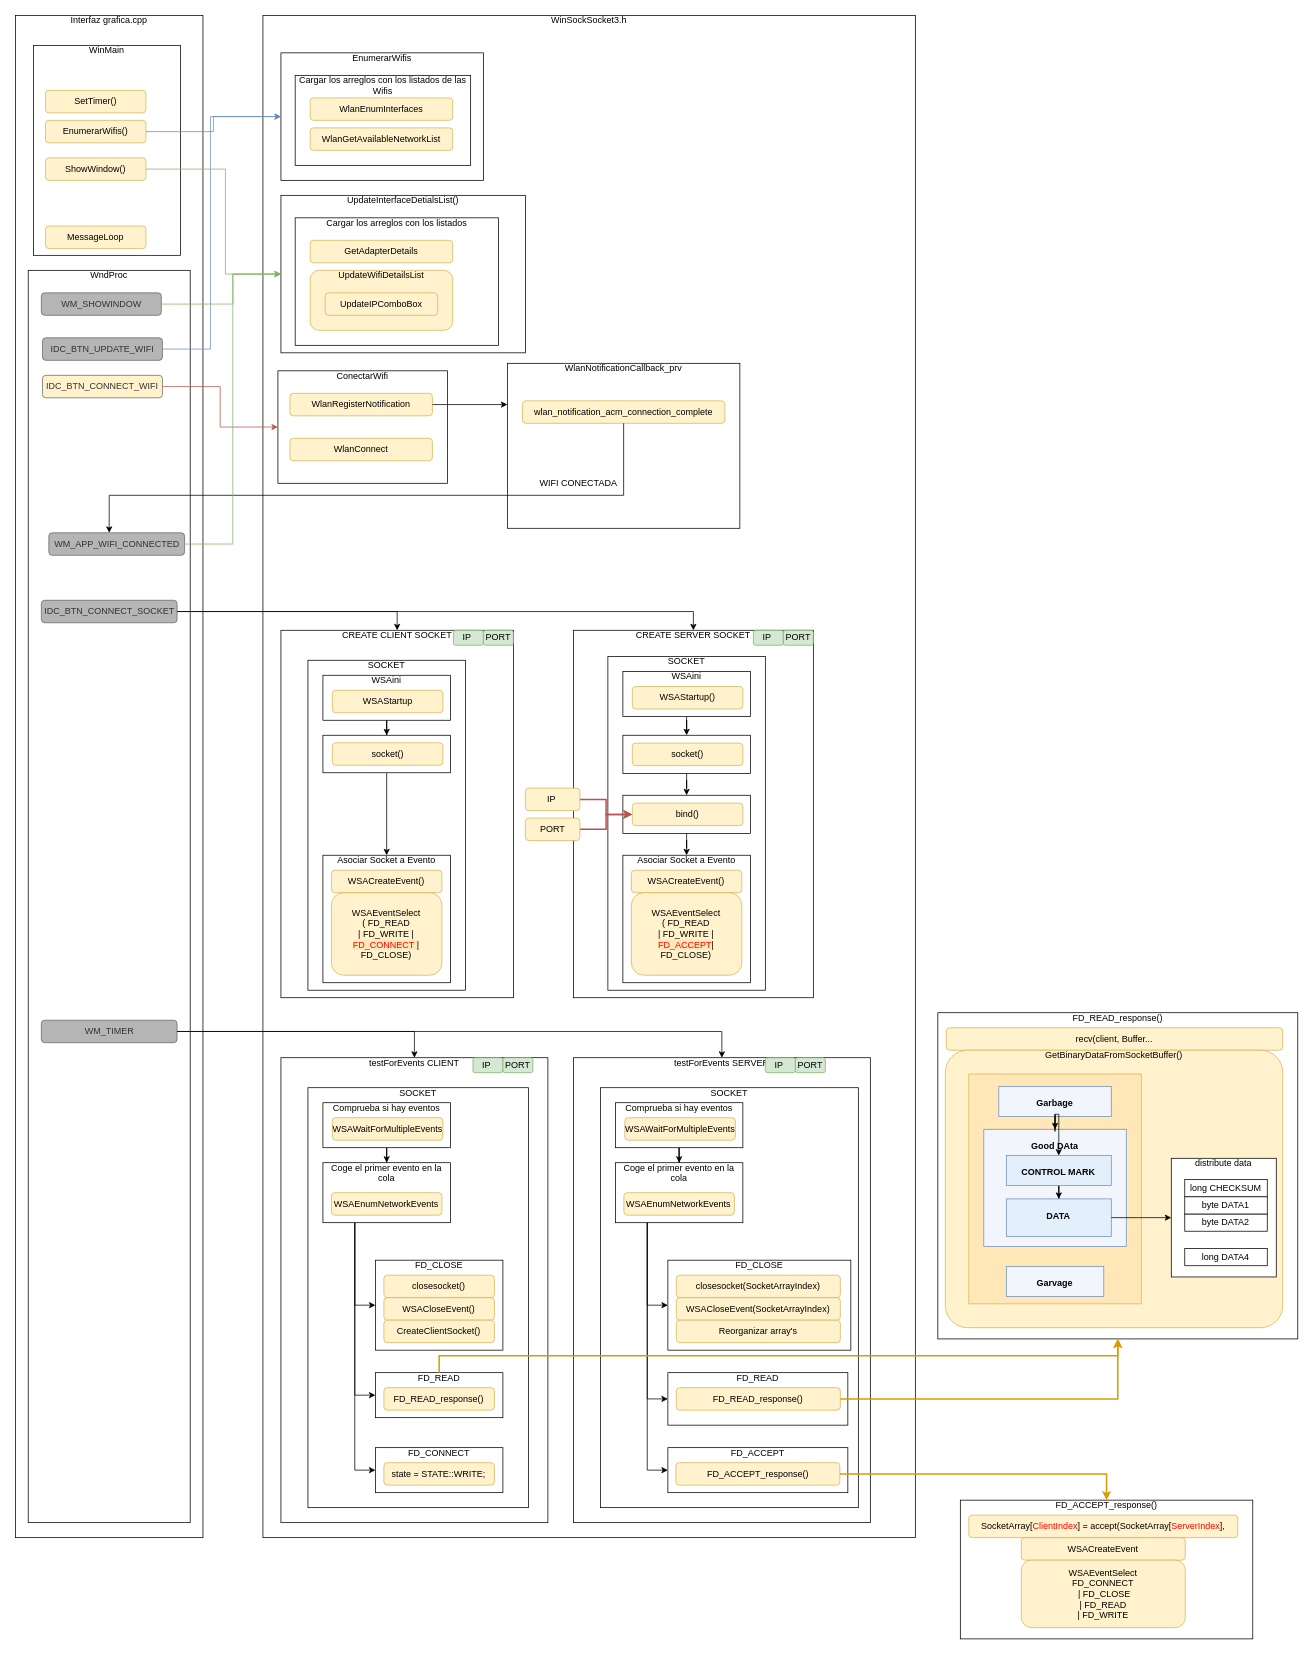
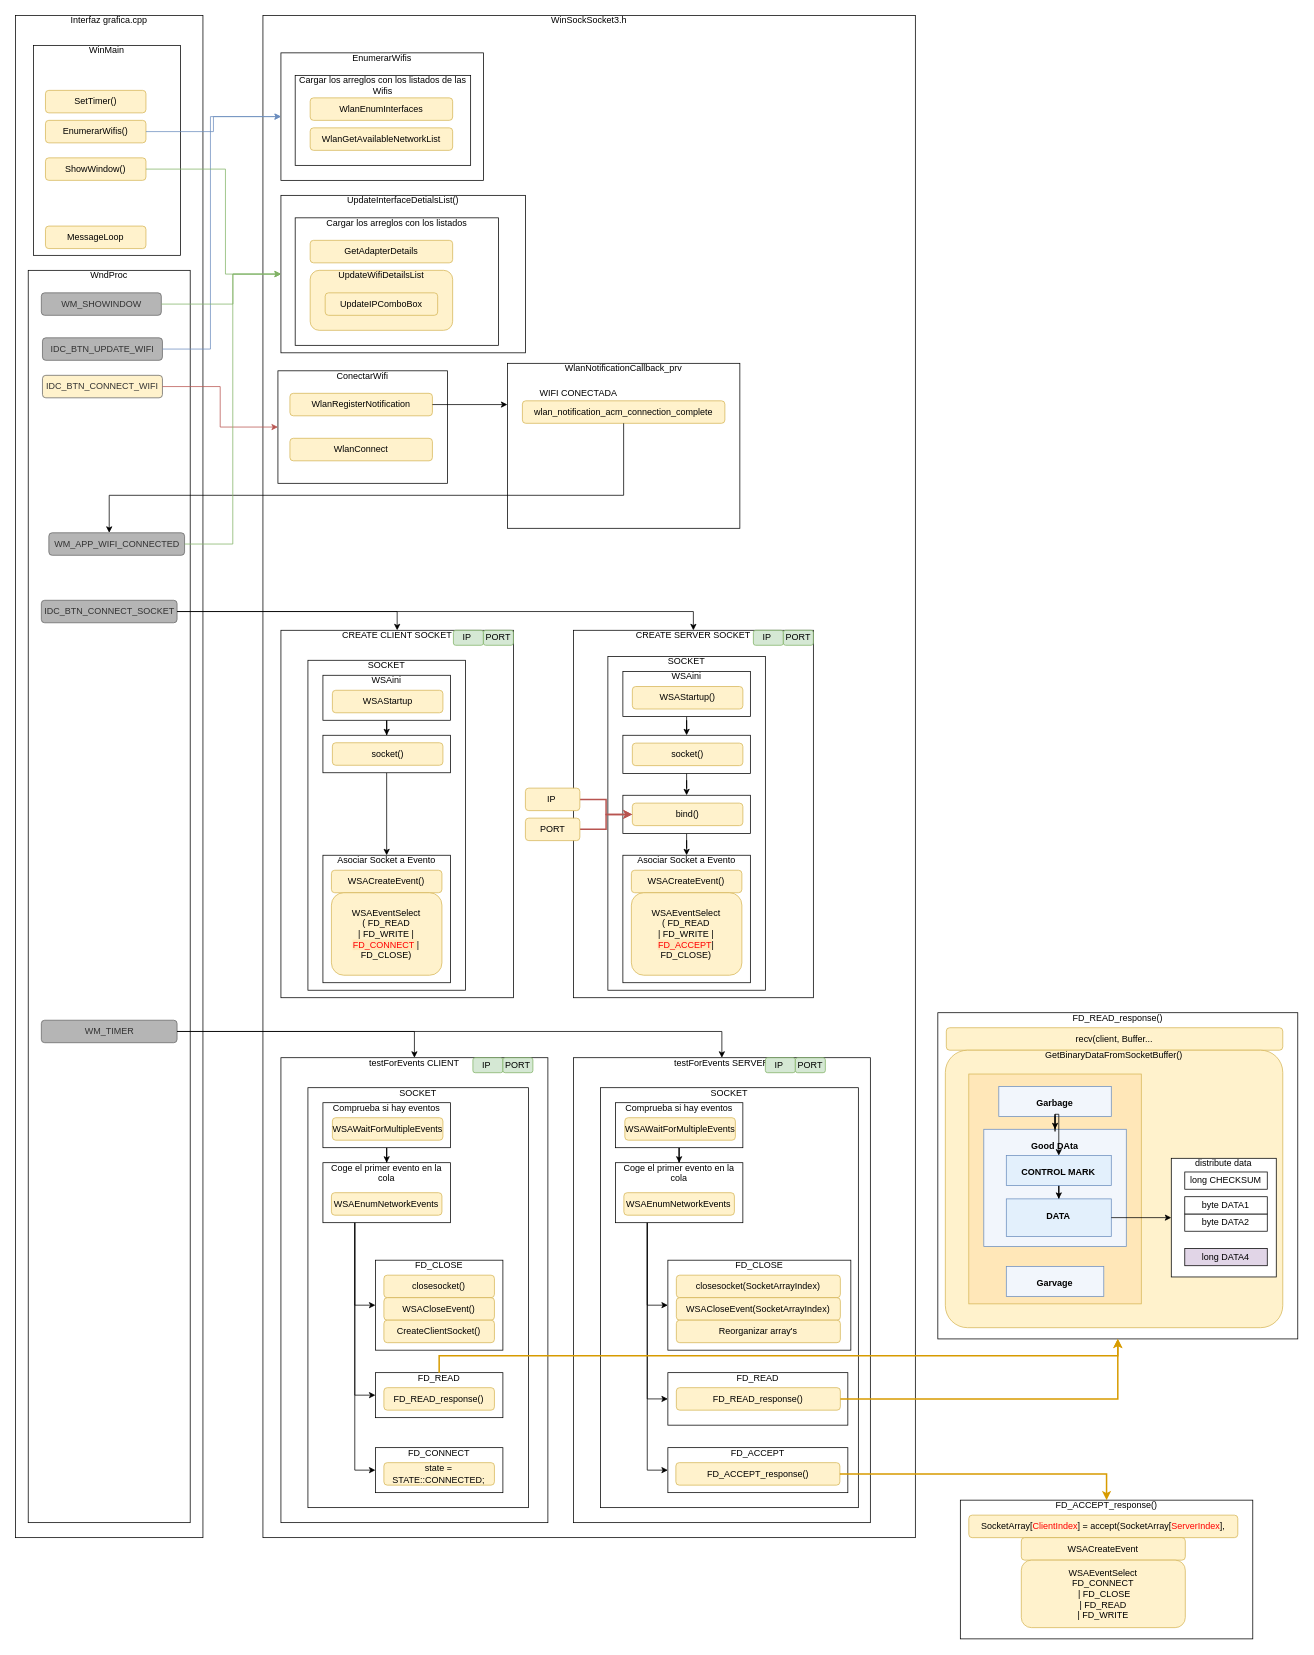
node "WIFI CONECTADA": moved (579, 483) -> (579, 393)
node "long CHECKSUM": moved (1226, 1188) -> (1226, 1181)
node "long DATA4": fillcolor #ffffff -> #e1d5e7
node "state = STATE::WRITE;": label "state = STATE::WRITE;" -> "state = STATE::CONNECTED;"
